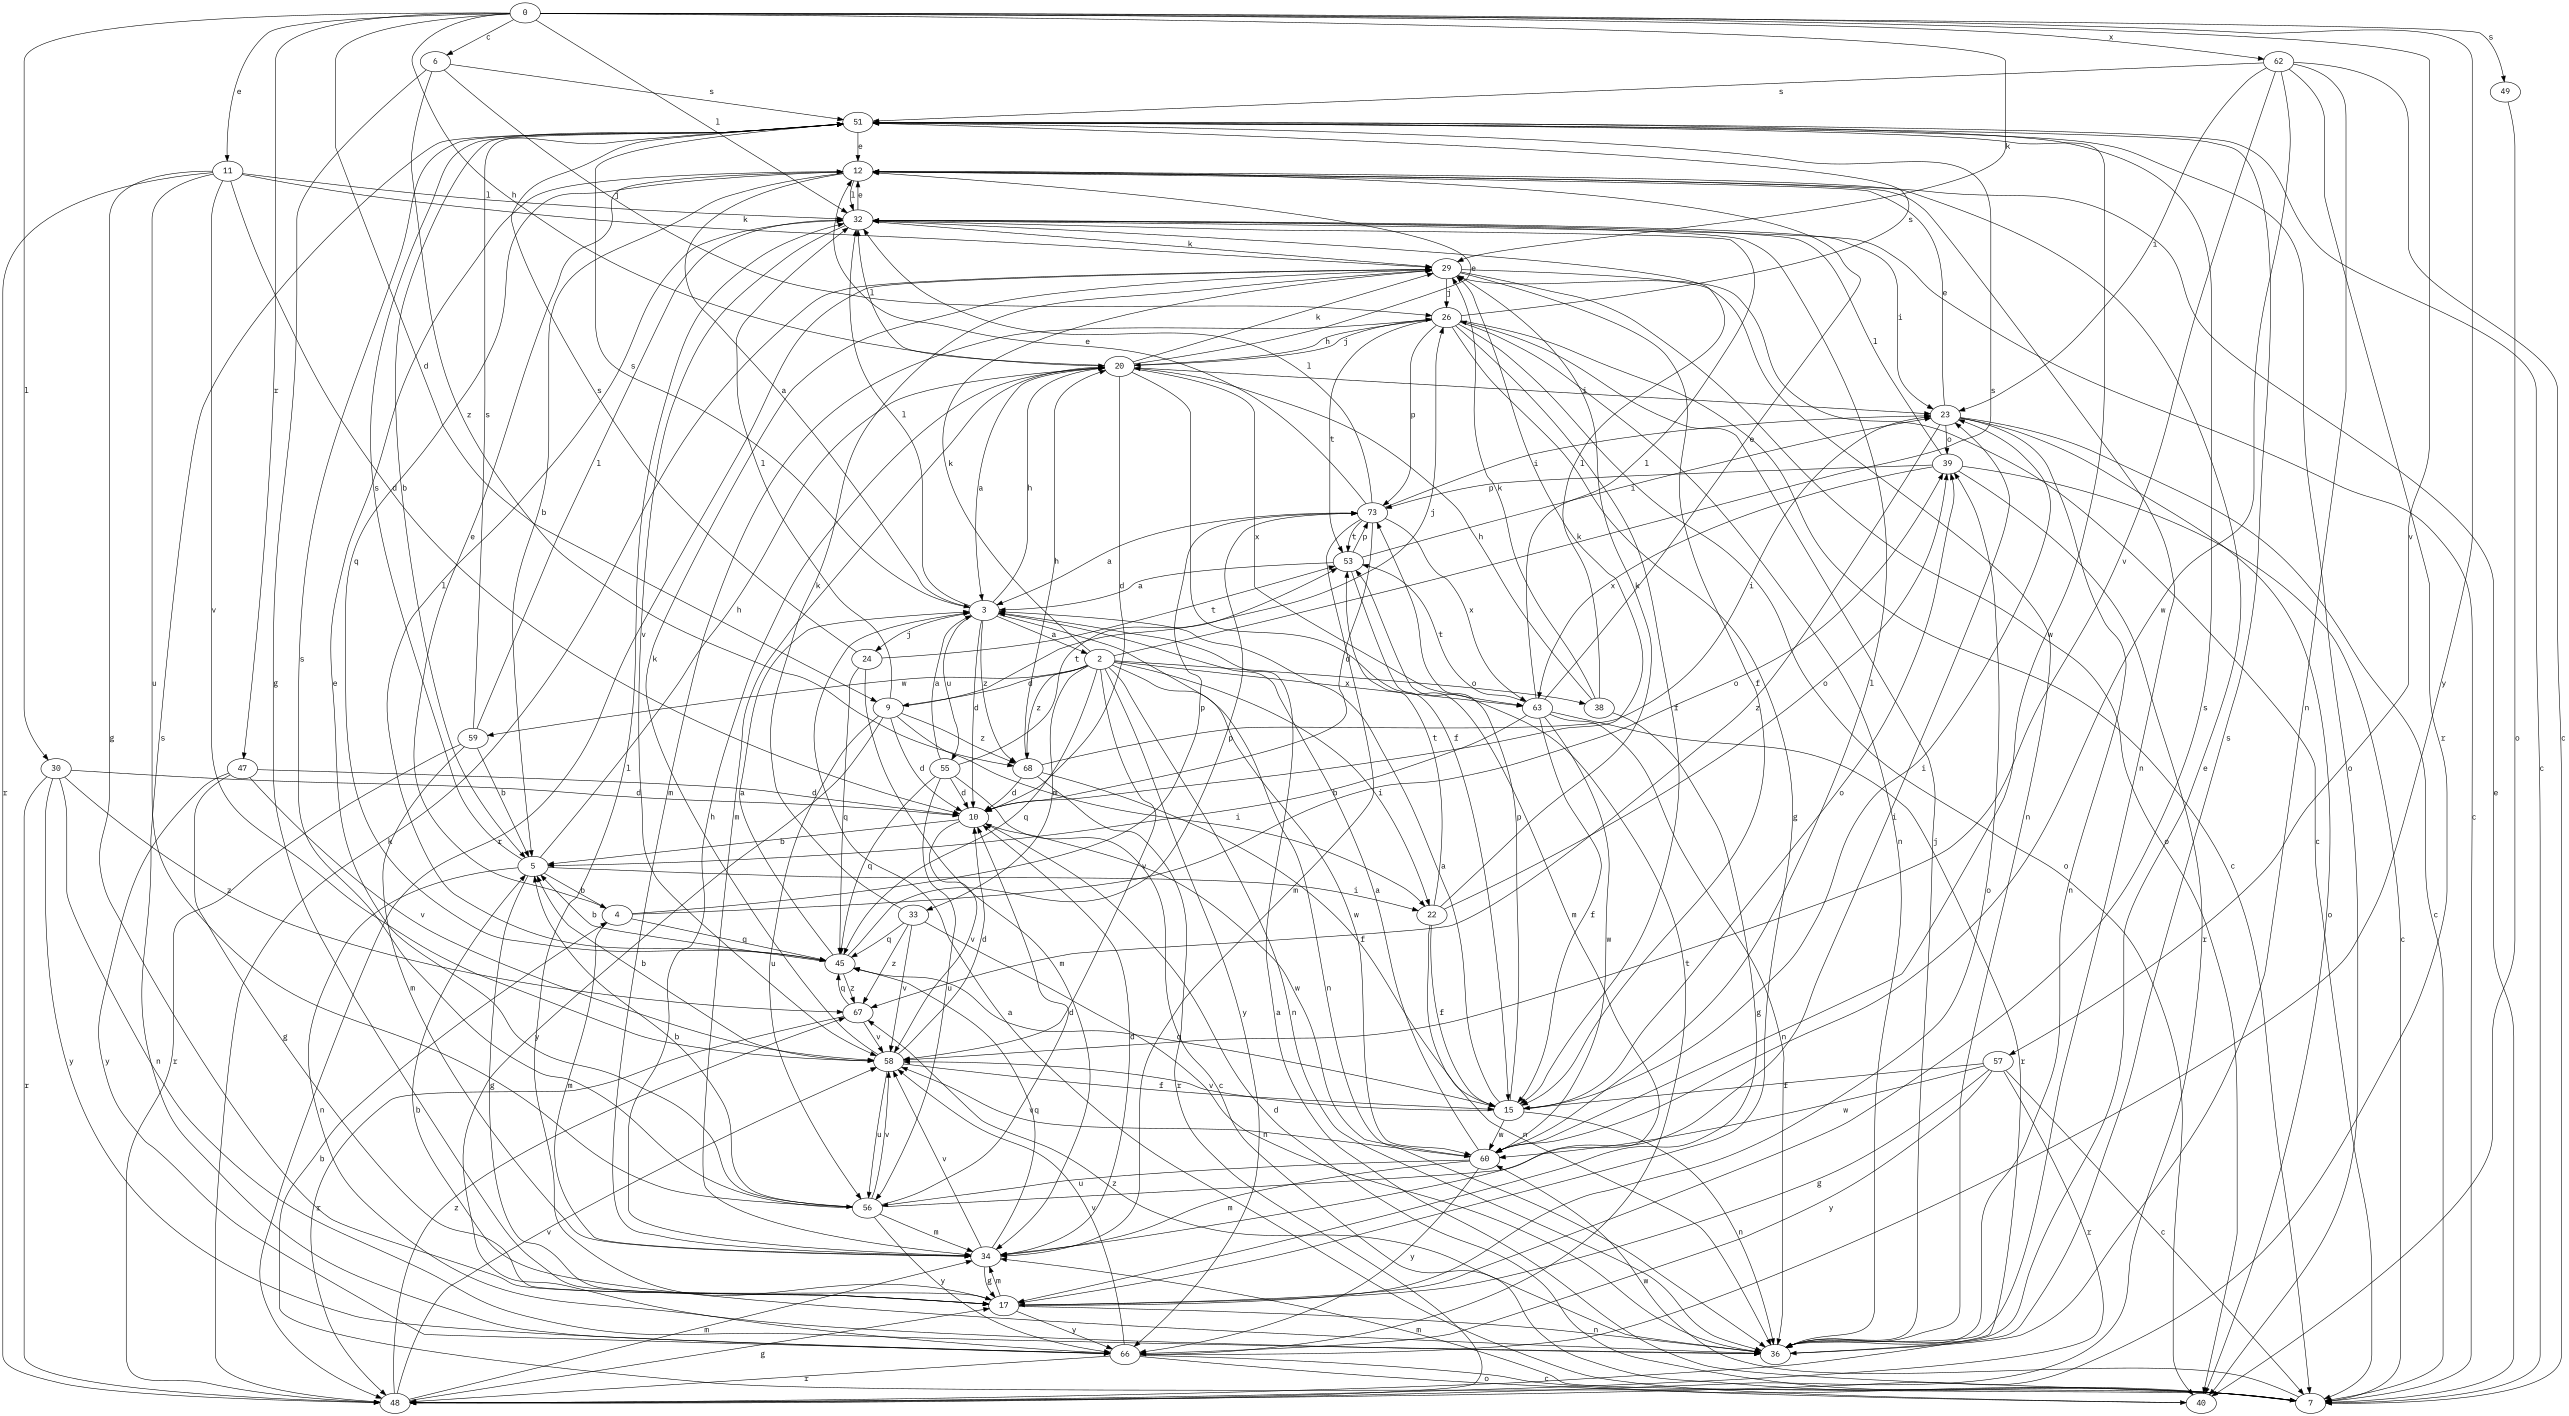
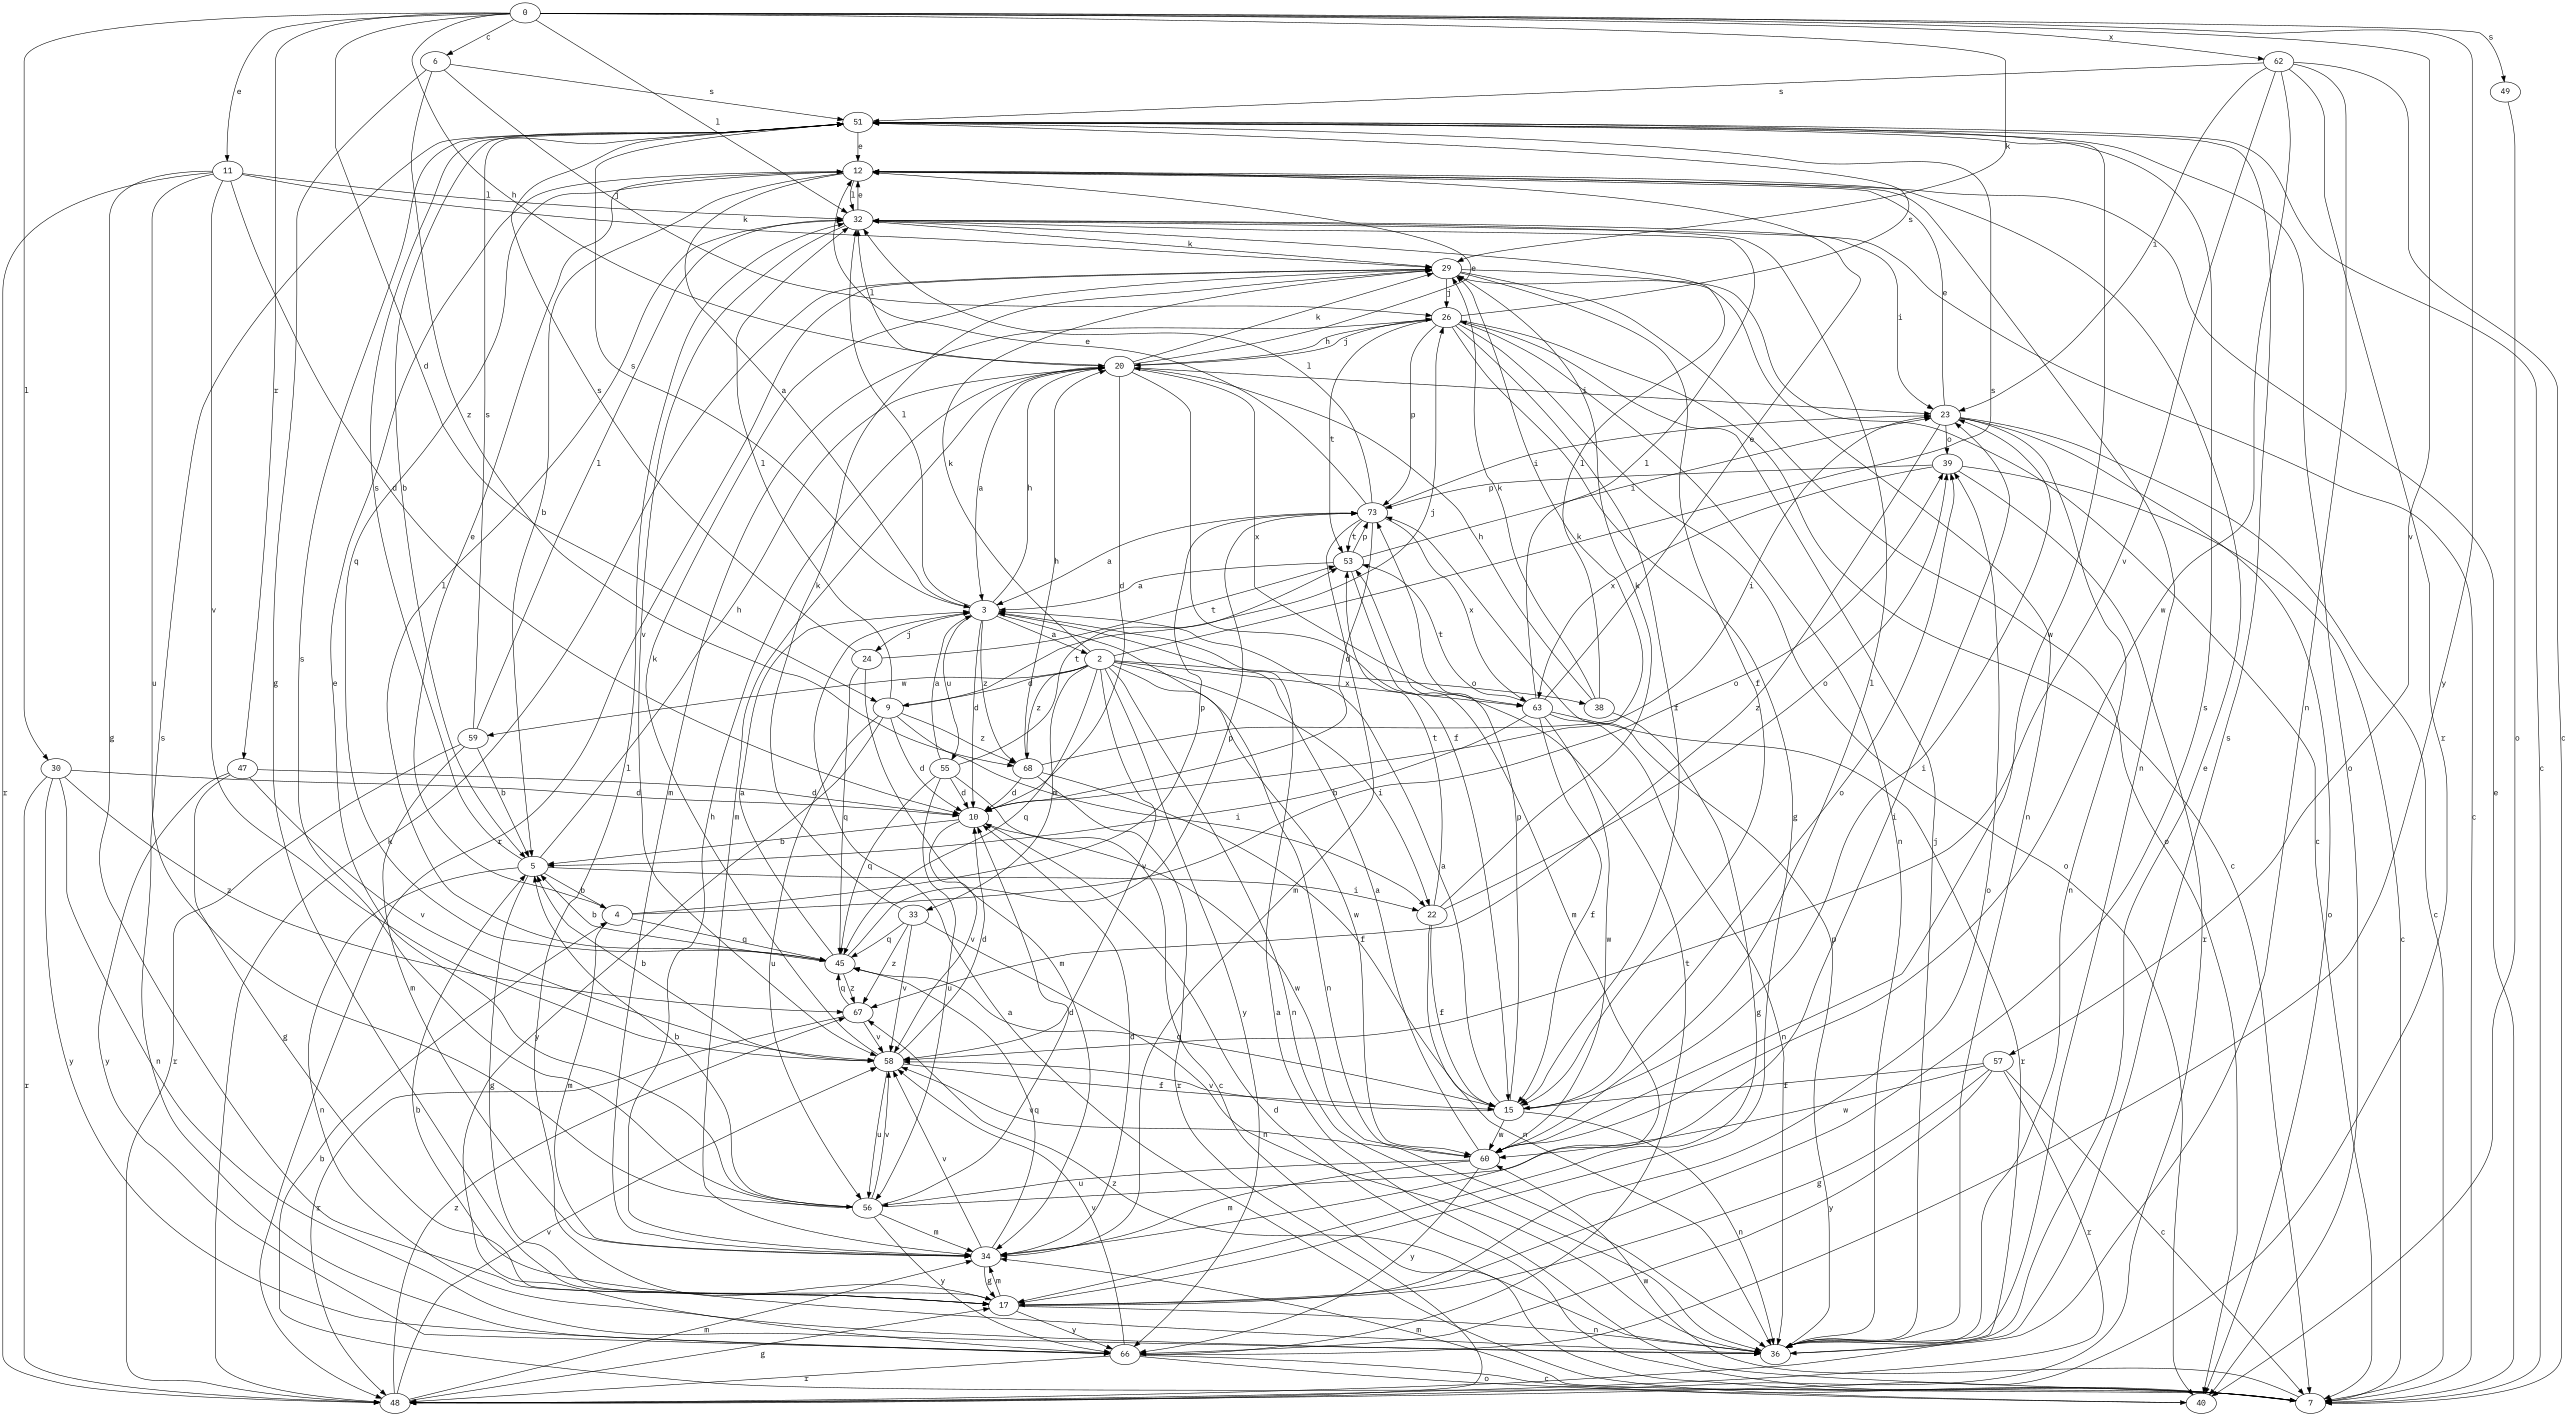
edge "39" -> "32": removed, label "l"
edge "36" -> "73": added, label "p"
